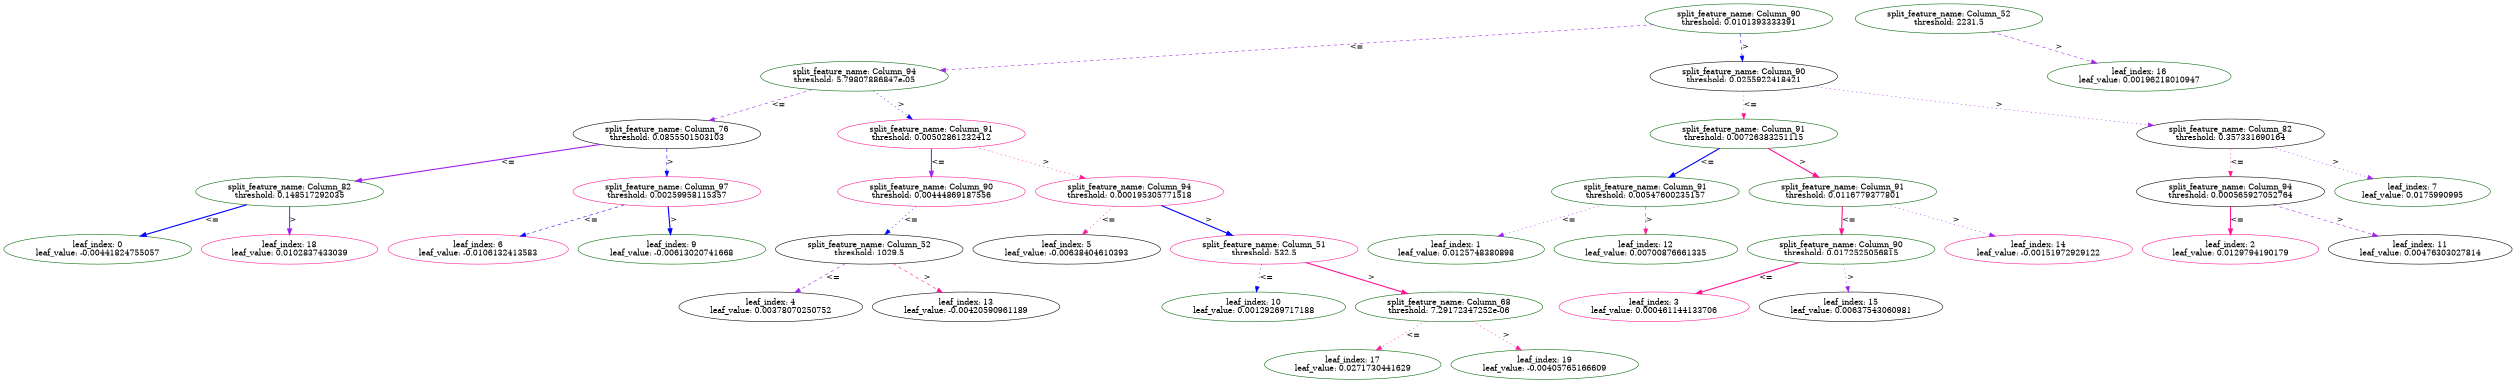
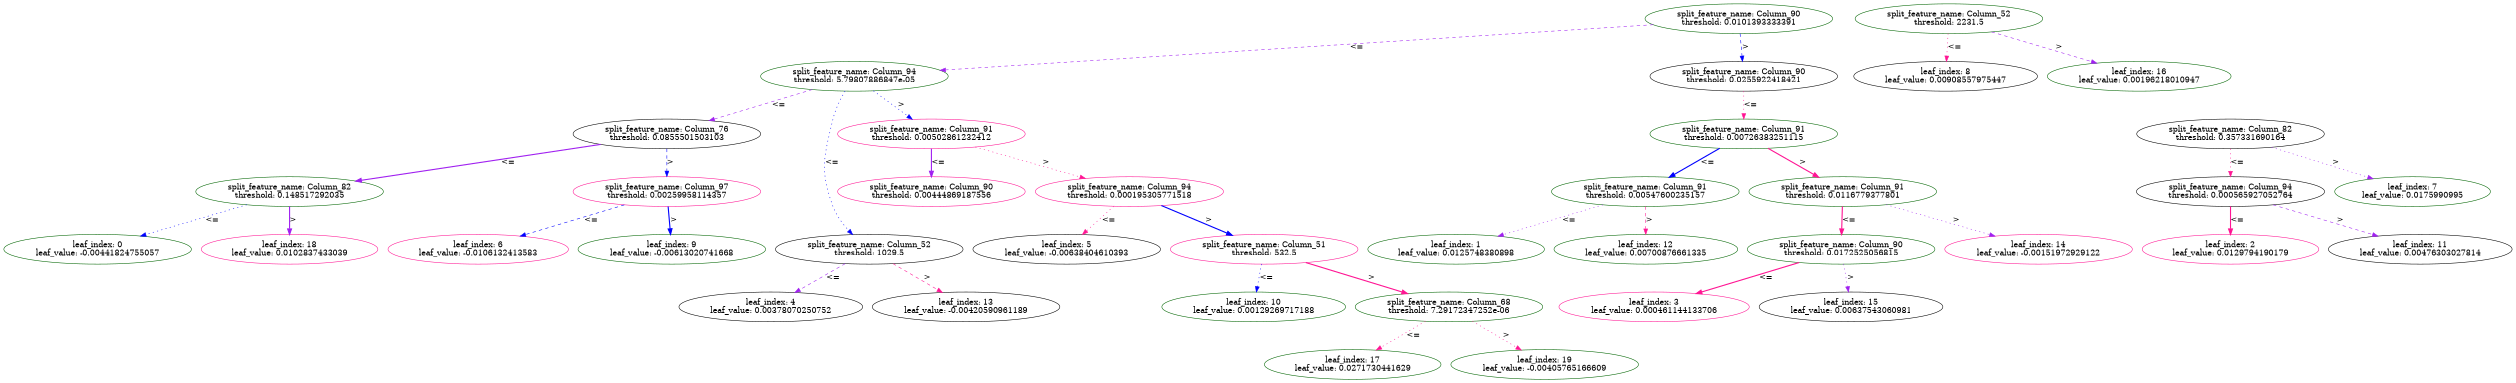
node "leaf_index: 8 leaf_value: 0.00908557975447": added
edge "split_feature_name: Column_90 threshold: 0.0255922418421" -> "split_feature_name: Column_82 threshold: 0.357331690164": removed, label ">"
node "split_feature_name: Column_97 threshold: 0.00259958115357": label "split_feature_name: Column_97 threshold: 0.00259958115357" -> "split_feature_name: Column_97 threshold: 0.00259958114357"
edge "split_feature_name: Column_90 threshold: 0.00444869187556" -> "split_feature_name: Column_52 threshold: 1029.5": now "split_feature_name: Column_94 threshold: 5.79807886847e-05" -> "split_feature_name: Column_52 threshold: 1029.5"
edge "split_feature_name: Column_82 threshold: 0.148517292035" -> "leaf_index: 0 leaf_value: -0.00441824755057": style bold -> dotted
